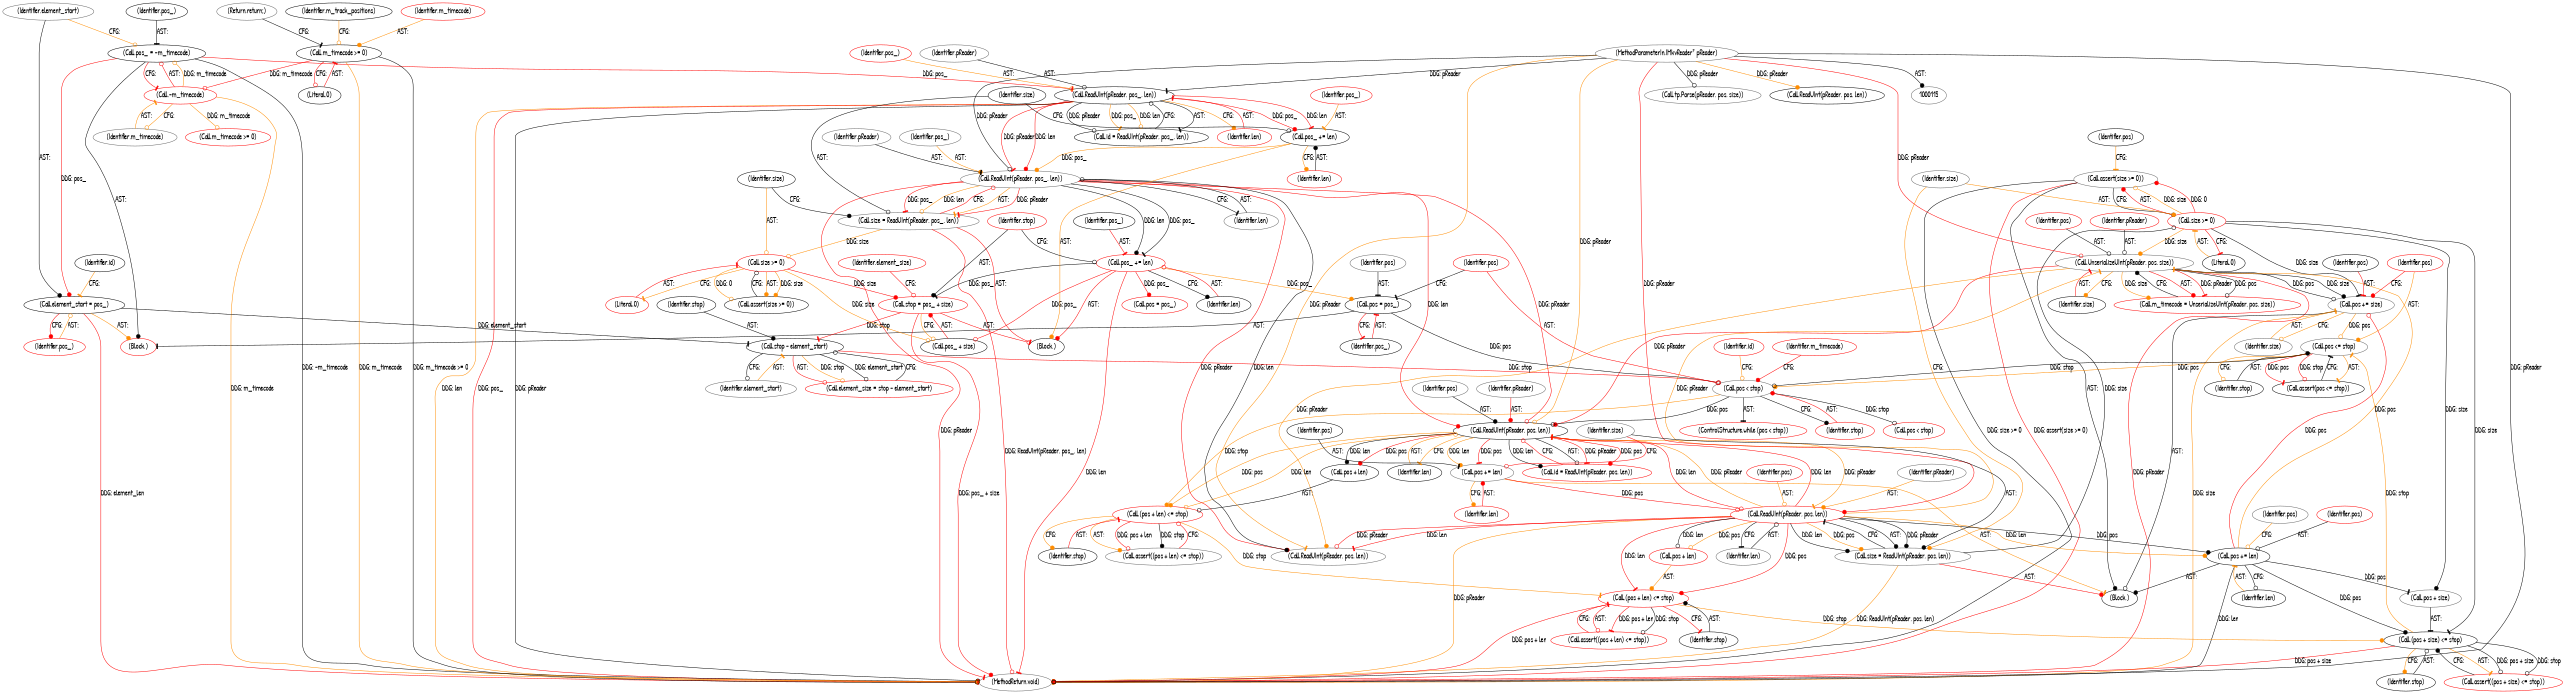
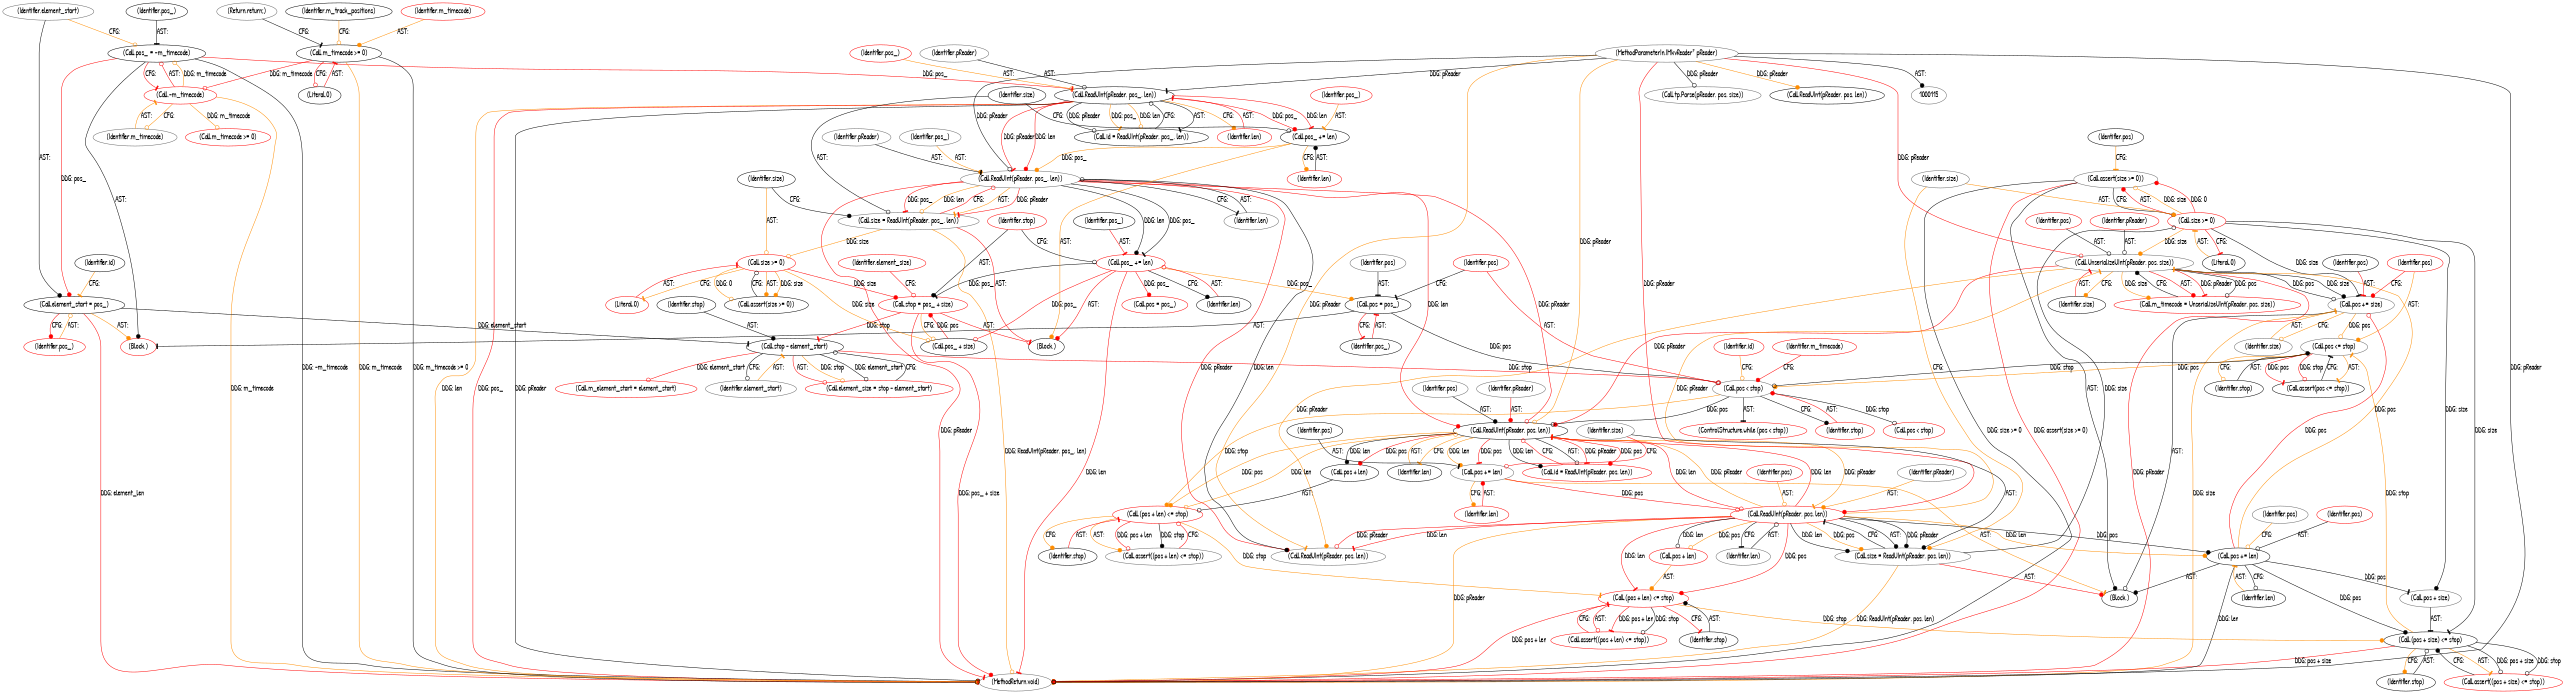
edge "(Call,pos_ + size)" -> "(Call,stop = pos_ + size)": label "AST: " -> "DDG: pos"
node "(Call,m_element_start = element_start)": added
edge "(Call,size = ReadUInt(pReader, pos_, len))" -> "(MethodReturn,void)": color red -> darkorange
